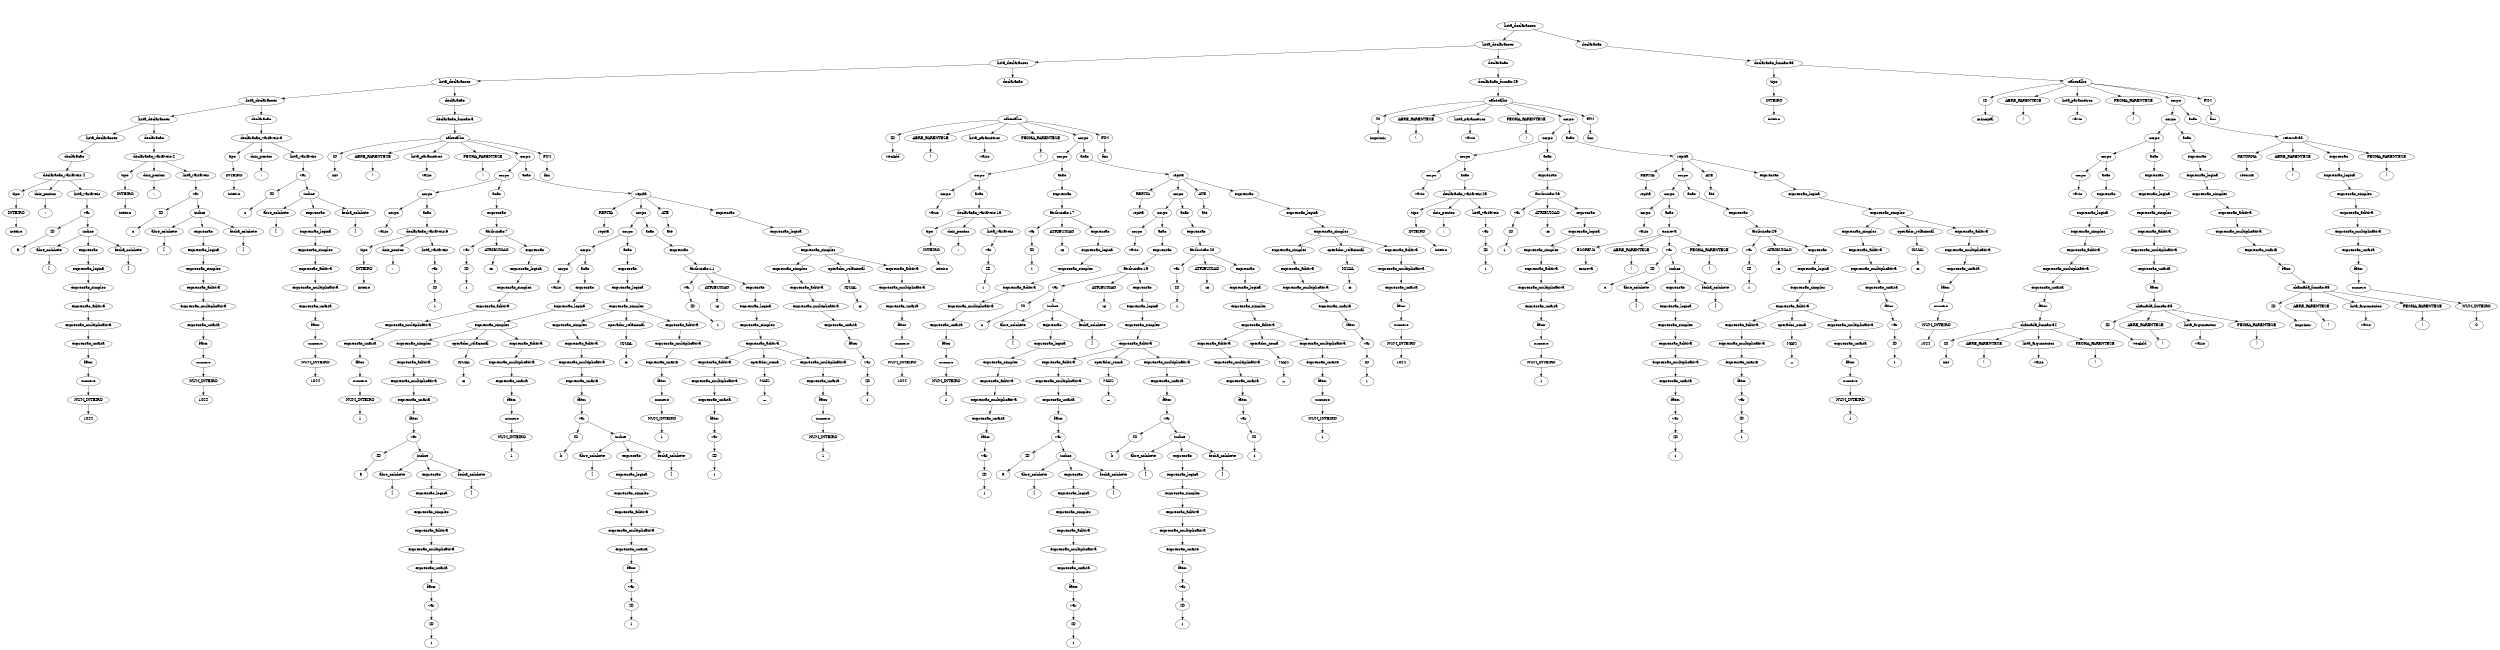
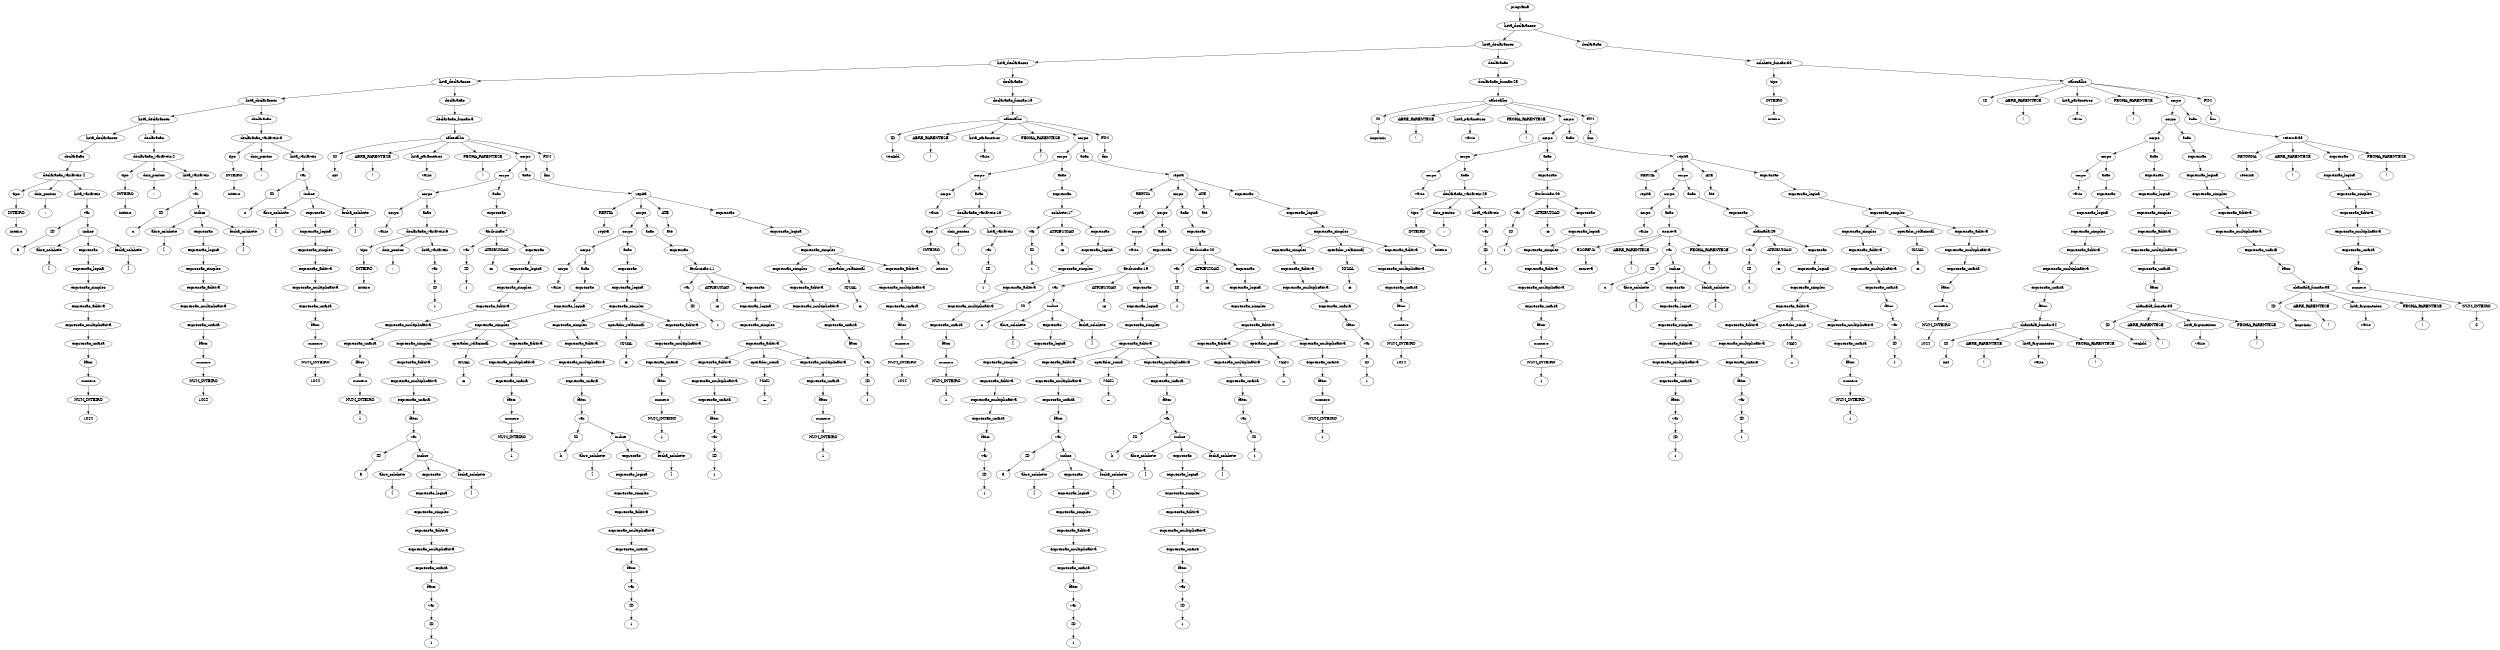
node "programa": added
node "declaracao_funcao:33": label "declaracao_funcao:33" -> "colchete_funcao:33"
node "declaracao_funcao:15": added
node "principal": removed
node "atribuicao:17": label "atribuicao:17" -> "colchete:17"
node "atribuicao:29": label "atribuicao:29" -> "chamada:29"
